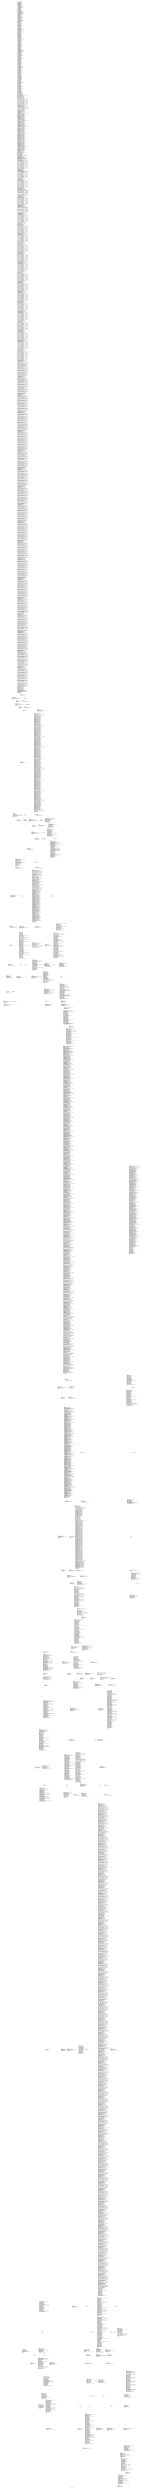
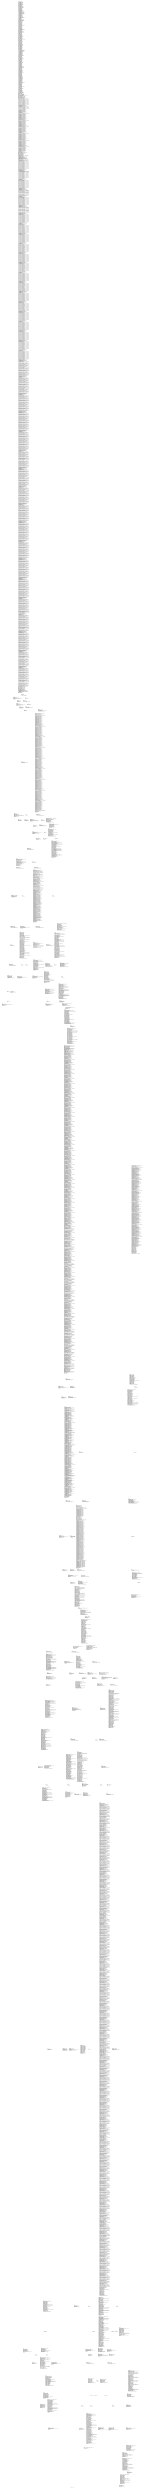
node "for.inc920:": removed
